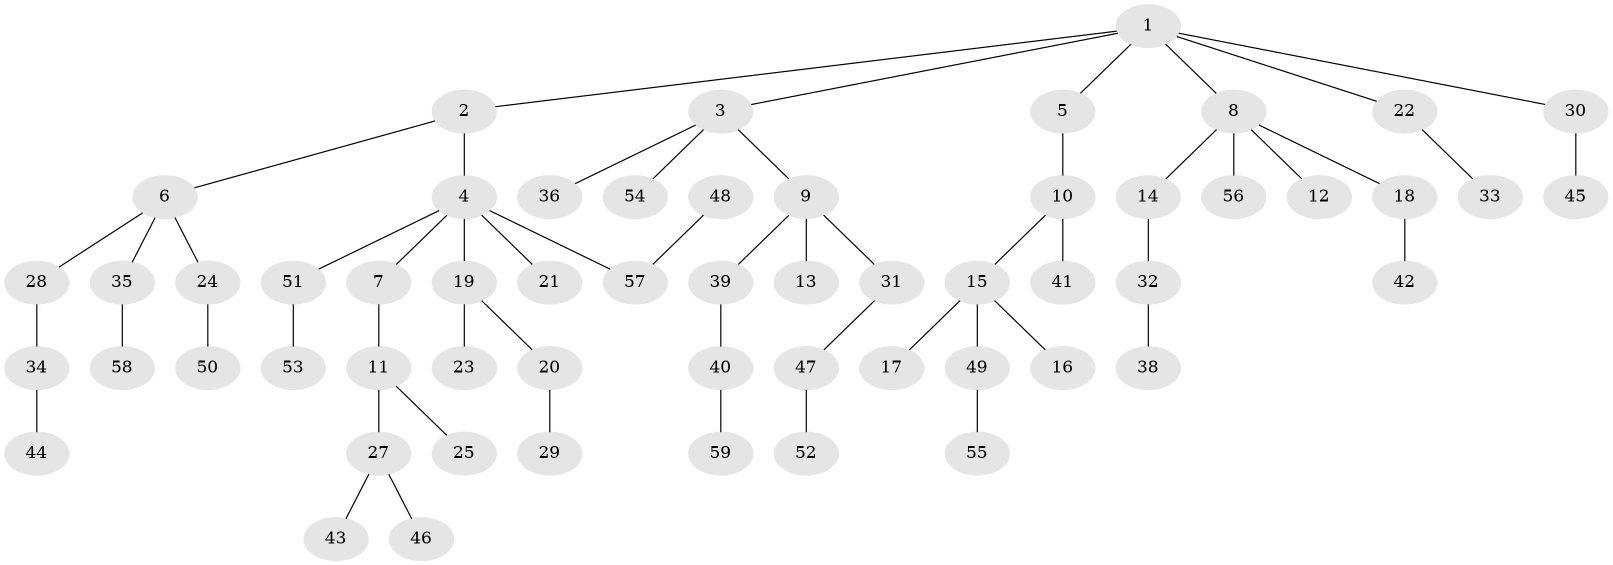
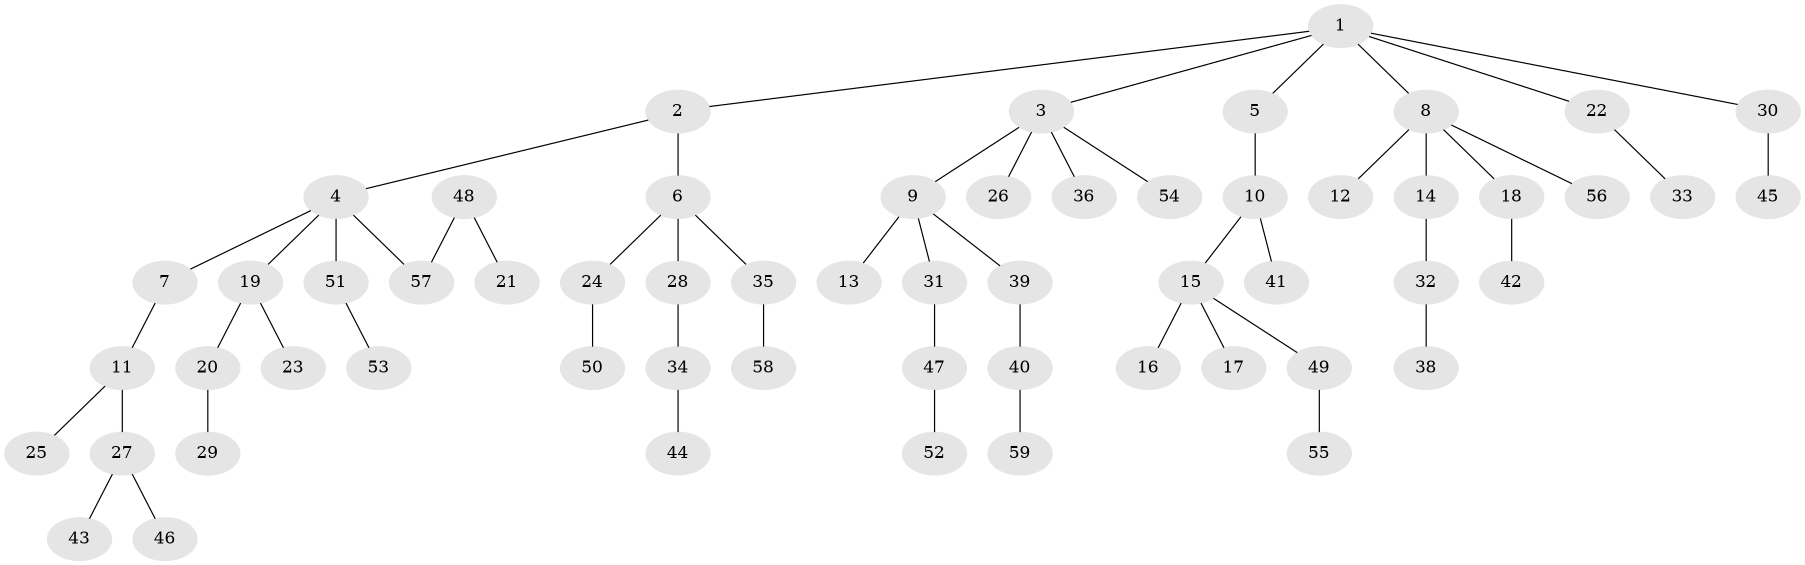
node "26": added
edge "4" -- "21": now "48" -- "21"
